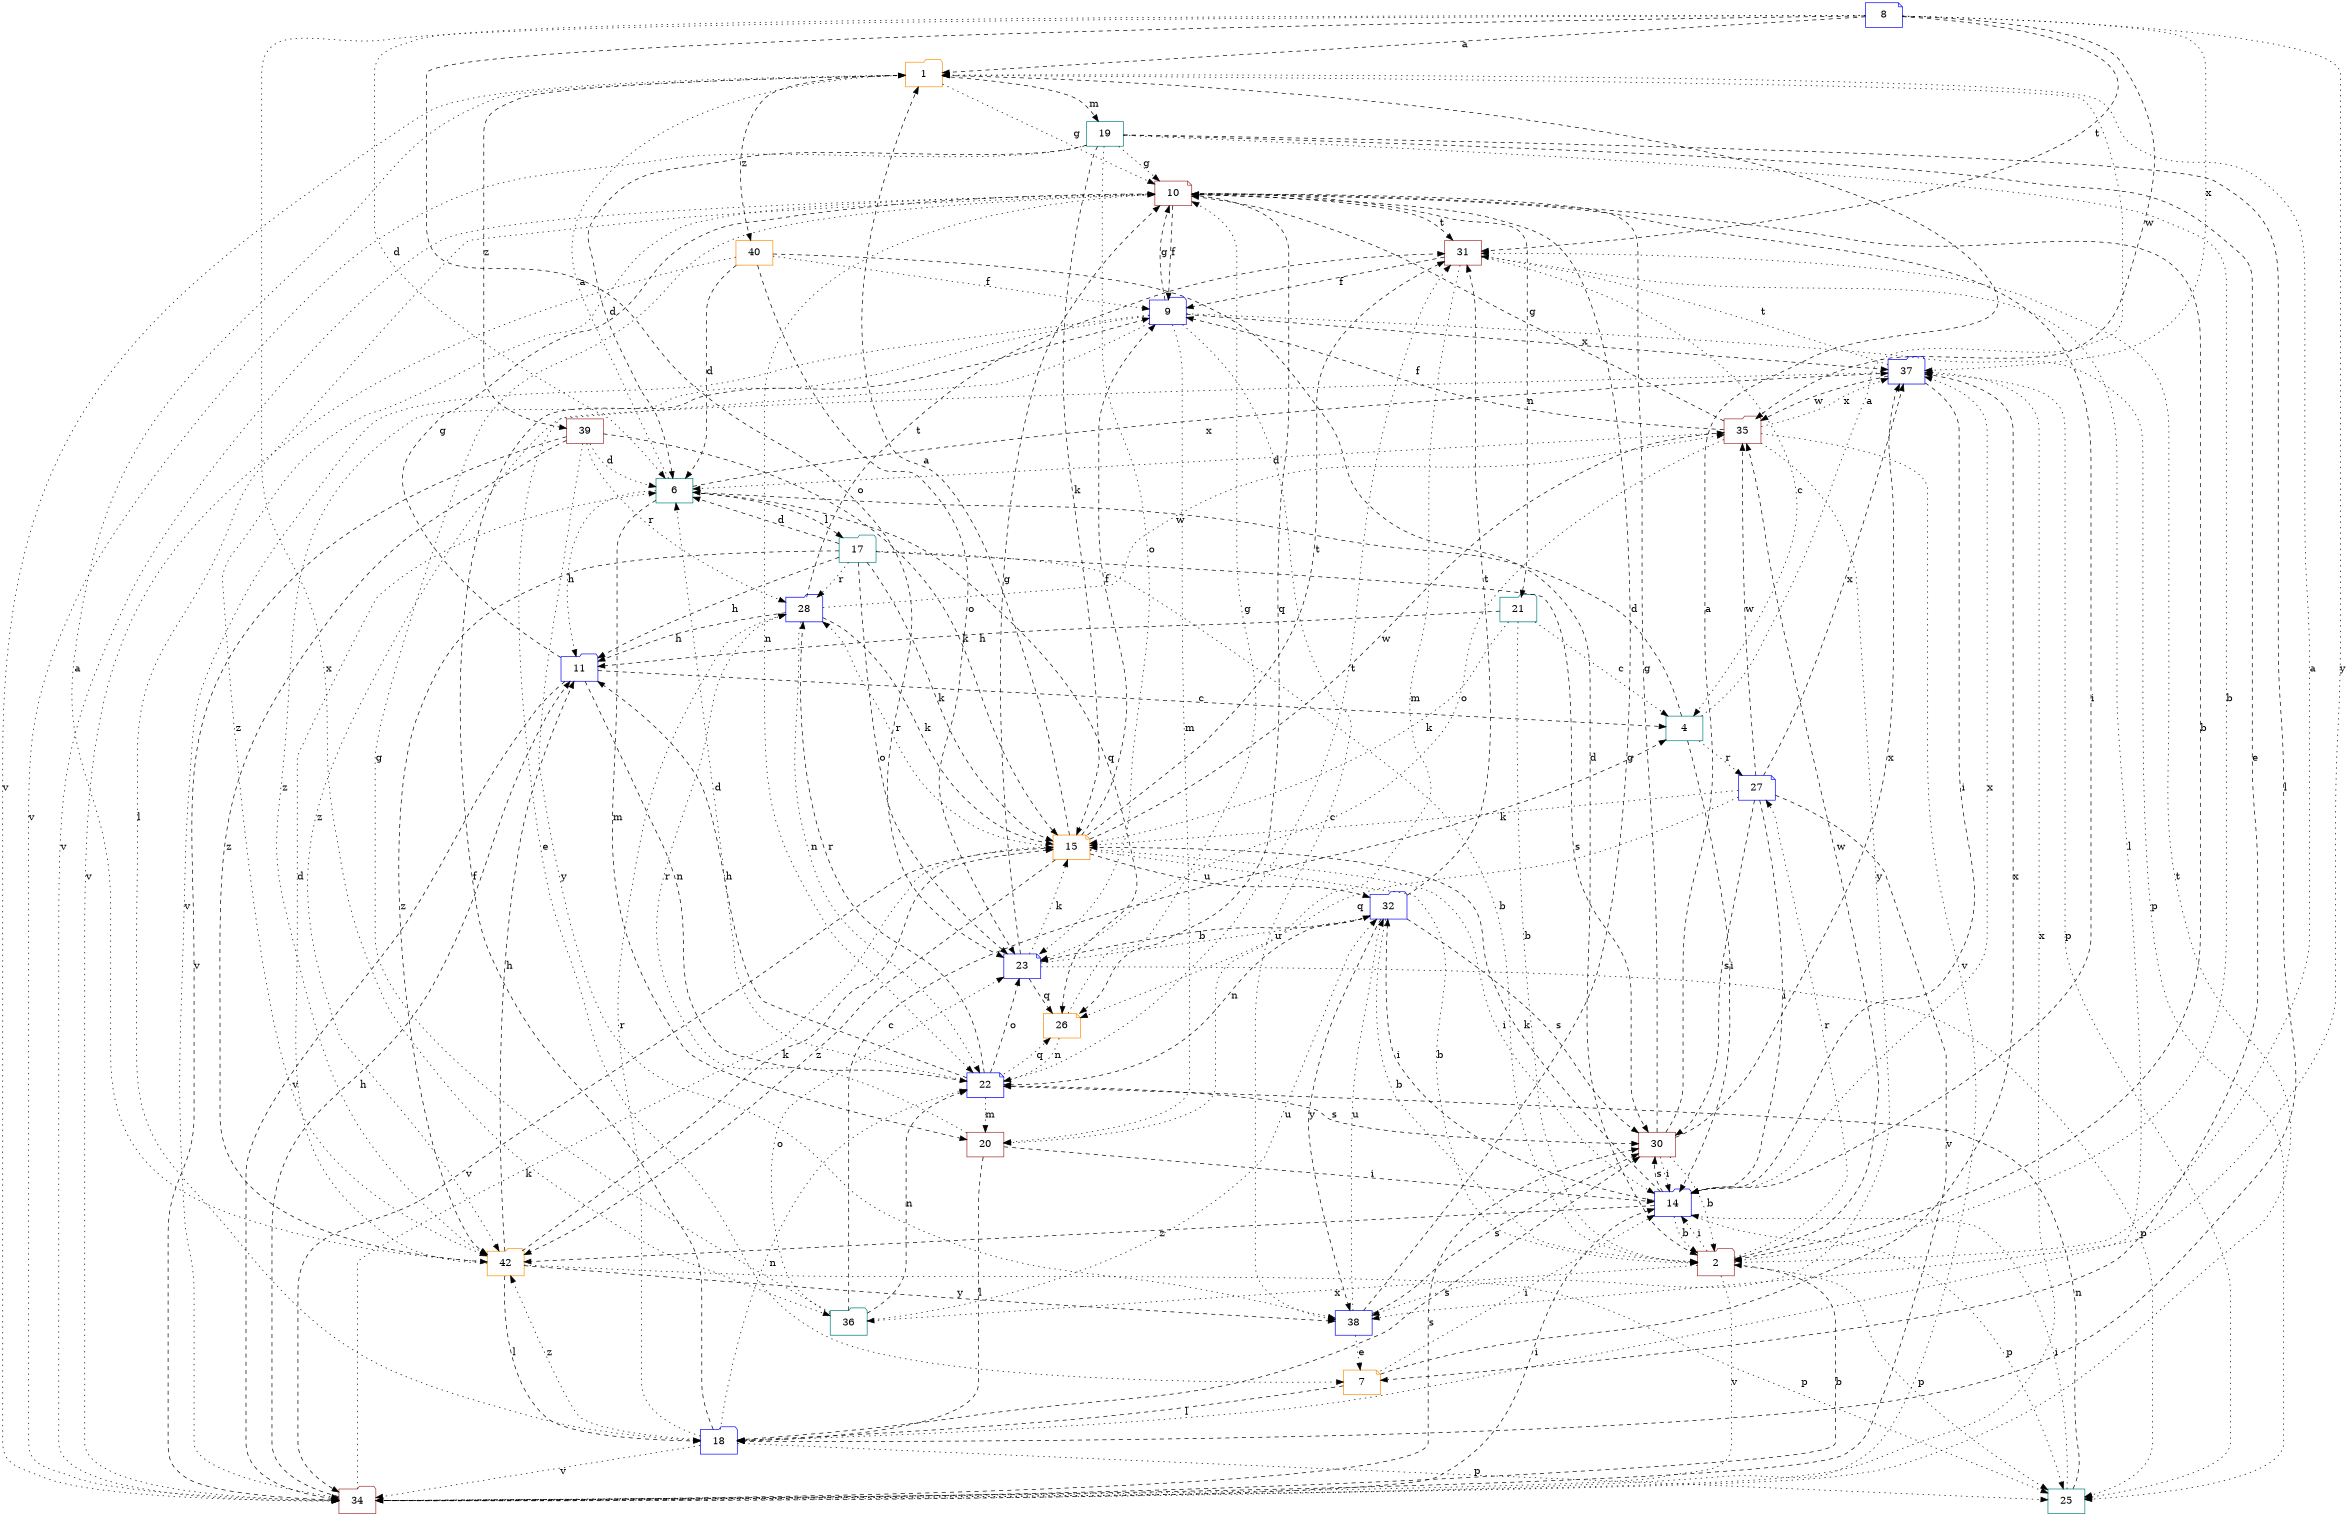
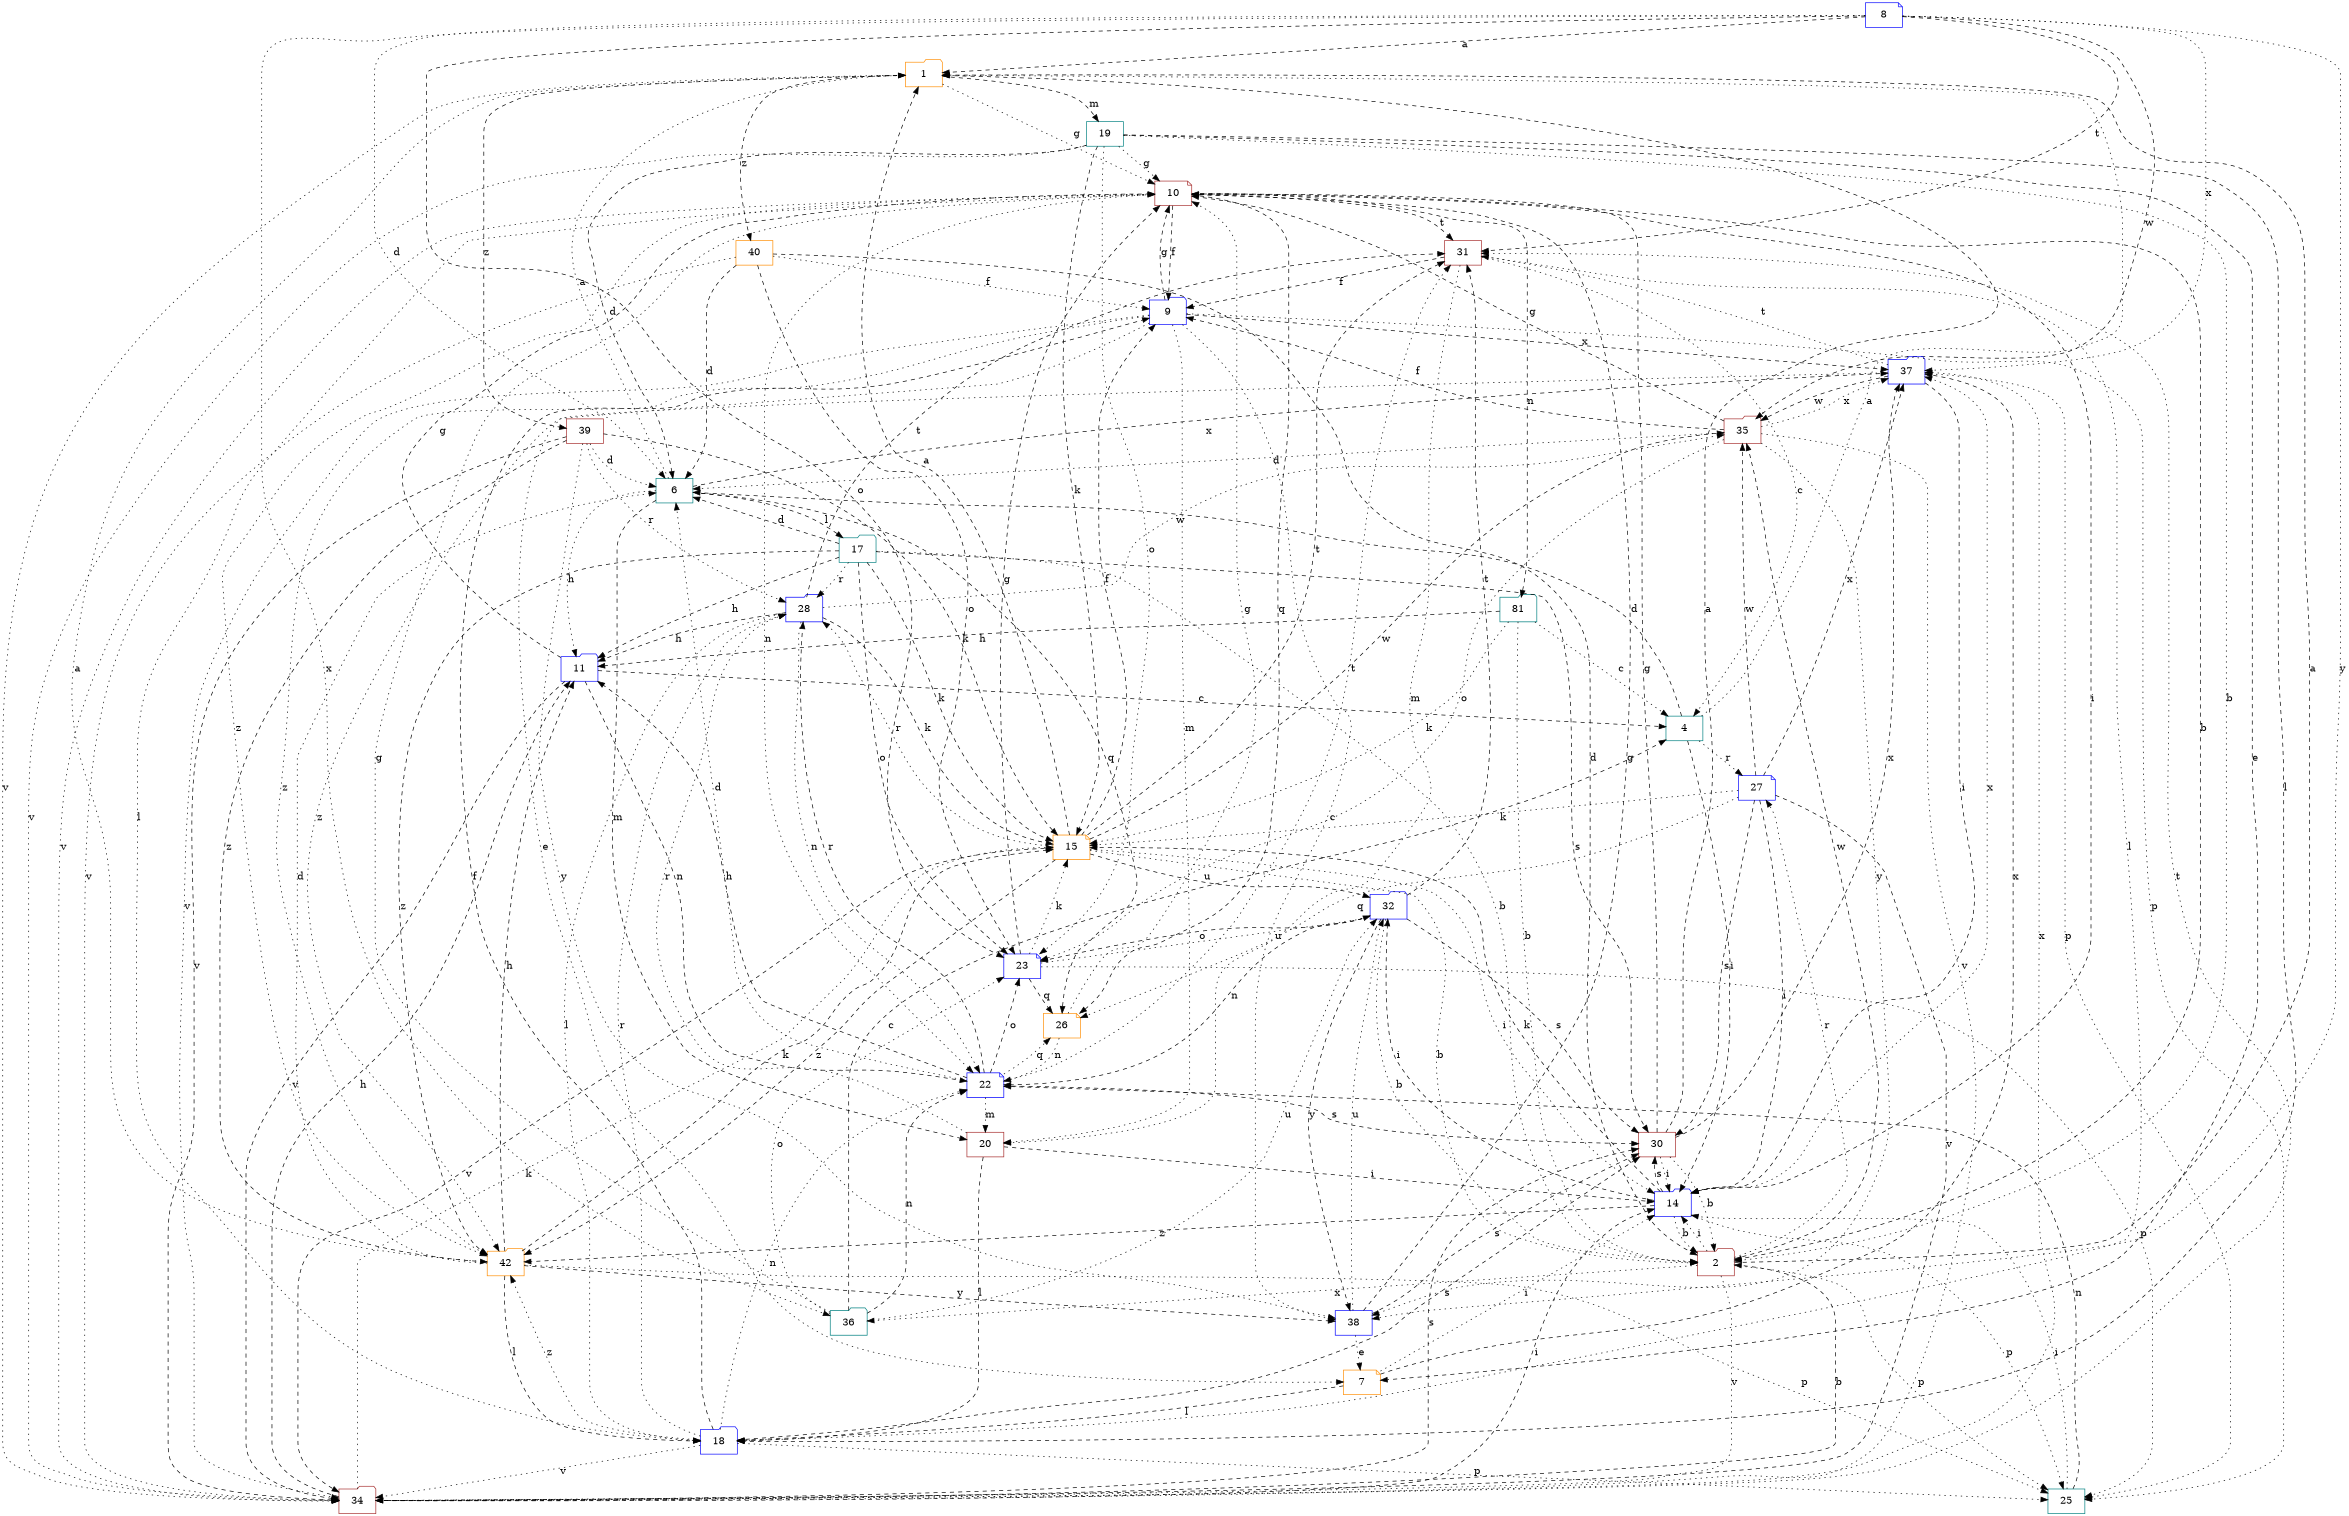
edge "2" -> "1": style dotted -> dashed
node "21": label "21" -> "81"
edge "32" -> "23": label "b" -> "o"
edge "28" -> "18": added, label "l"
